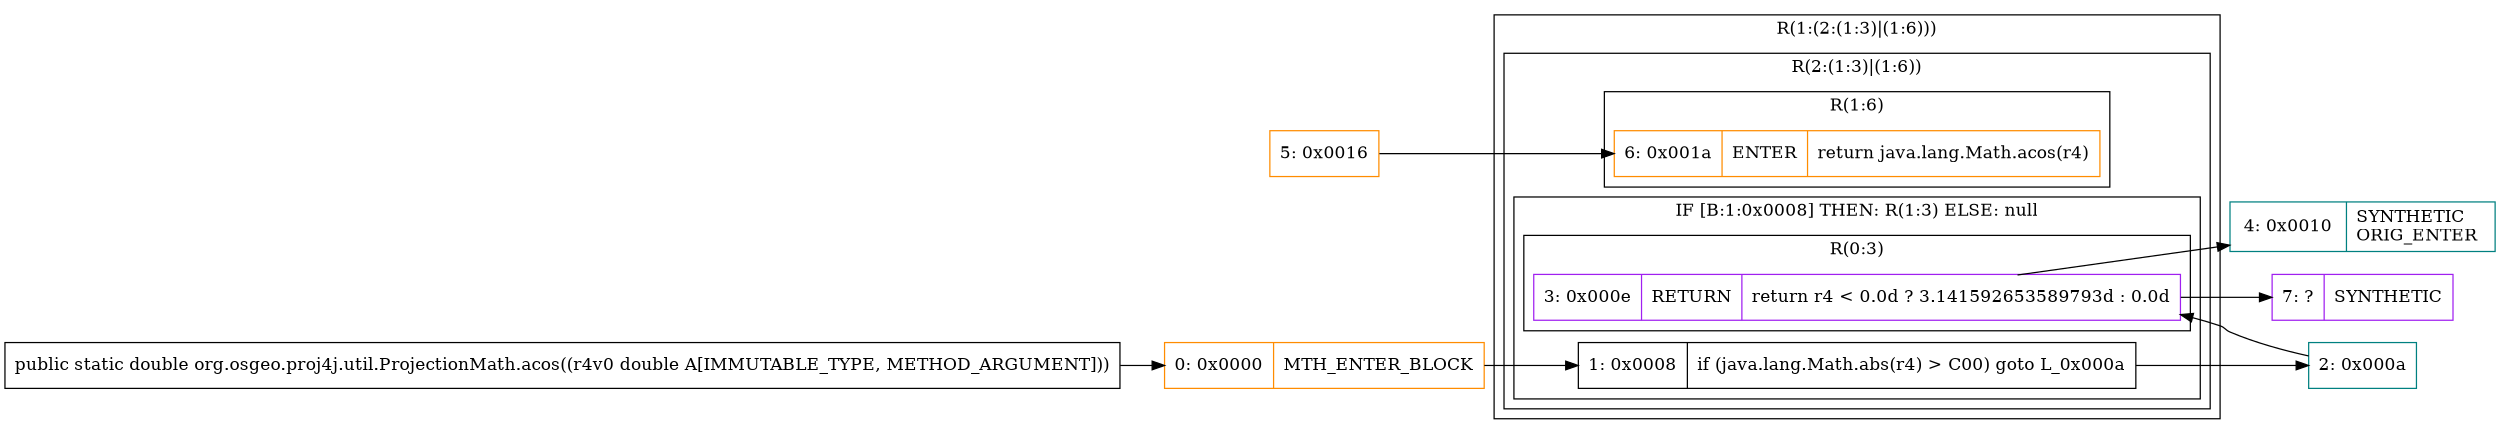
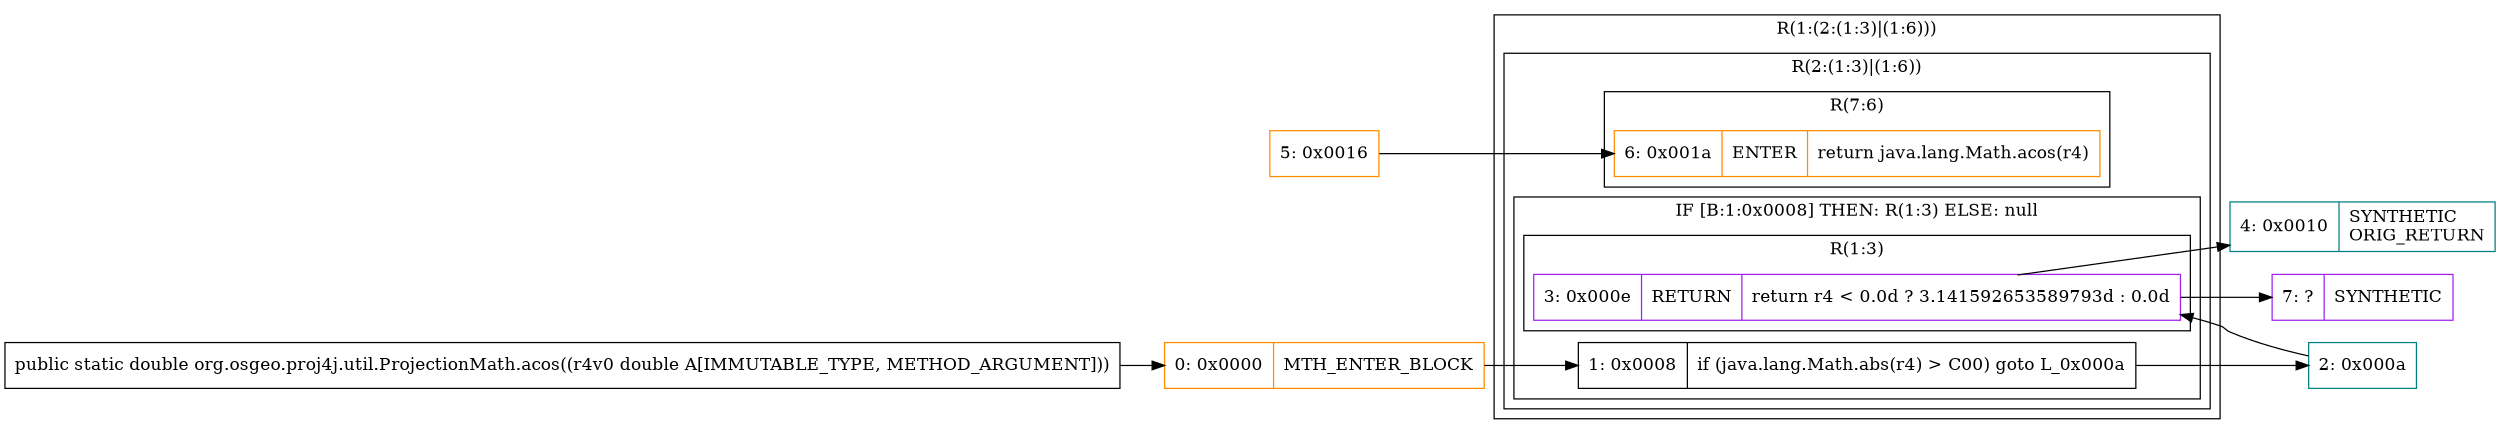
cluster "R(1:6)": label "R(1:6)" -> "R(7:6)"
node "4: 0x0010": text "ORIG_ENTER" -> "ORIG_RETURN"
cluster "R(0:3)": label "R(0:3)" -> "R(1:3)"
